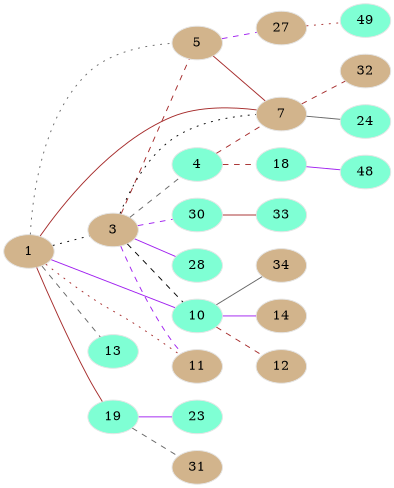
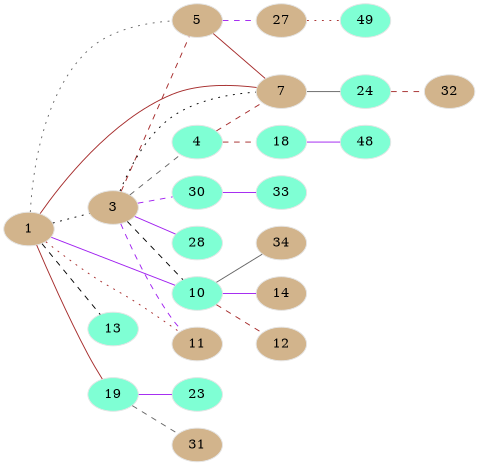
edge "32" -- "7": now "32" -- "24"
edge "30" -- "33": color brown -> purple
edge "1" -- "13": color gray40 -> black
